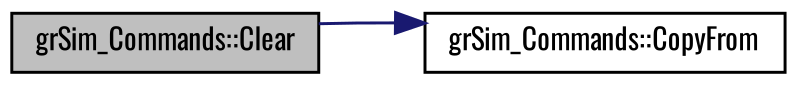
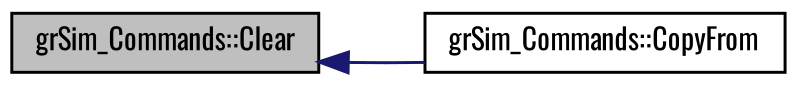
edge "grSim_Commands::Clear" -> "grSim_Commands::CopyFrom": reversed
